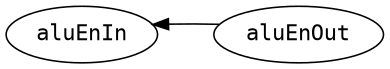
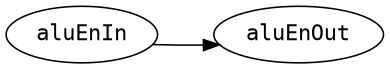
edge "aluEnOut" -> "aluEnIn": reversed
